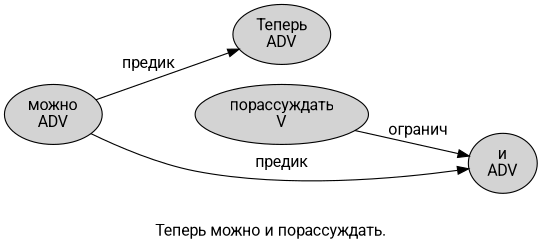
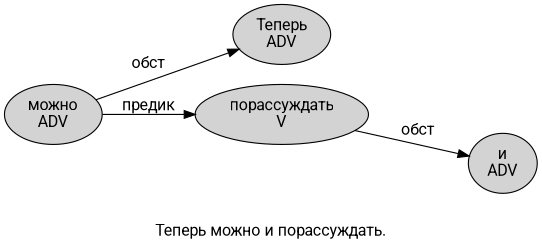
edge "можно ADV" -> "Теперь ADV": label "предик" -> "обст"
edge "порассуждать V" -> "и ADV": label "огранич" -> "обст"
edge "можно ADV" -> "и ADV": now "можно ADV" -> "порассуждать V"
